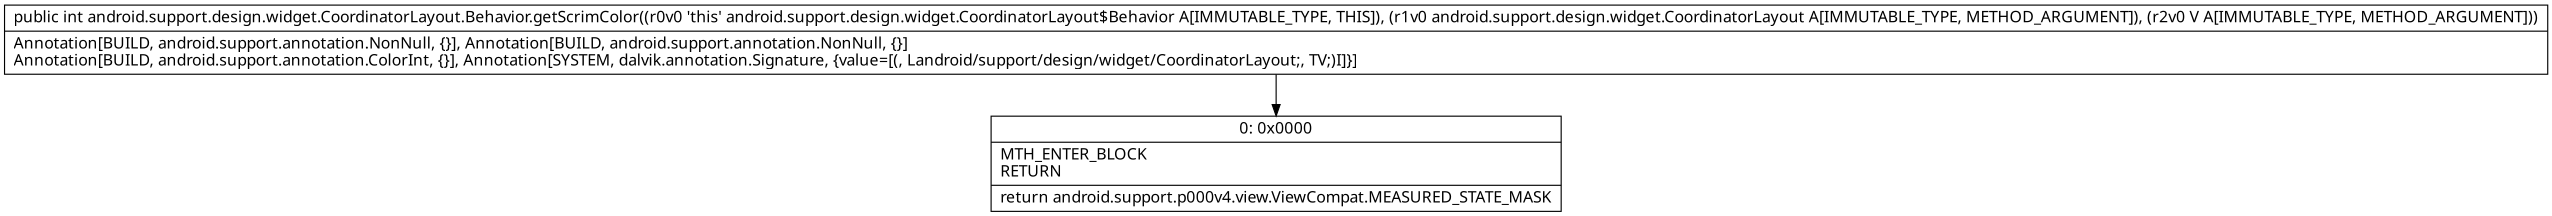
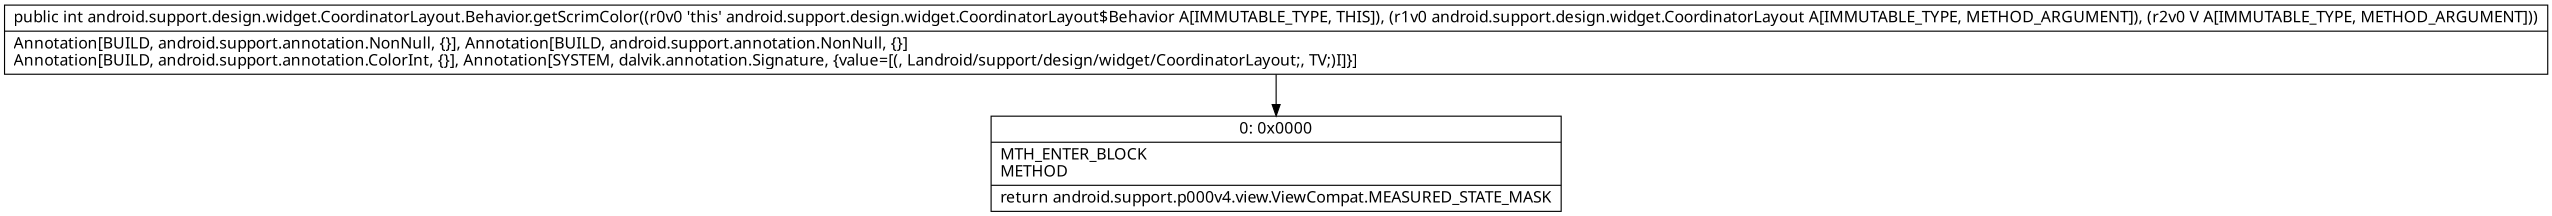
node "0: 0x0000": text "RETURN" -> "METHOD"
